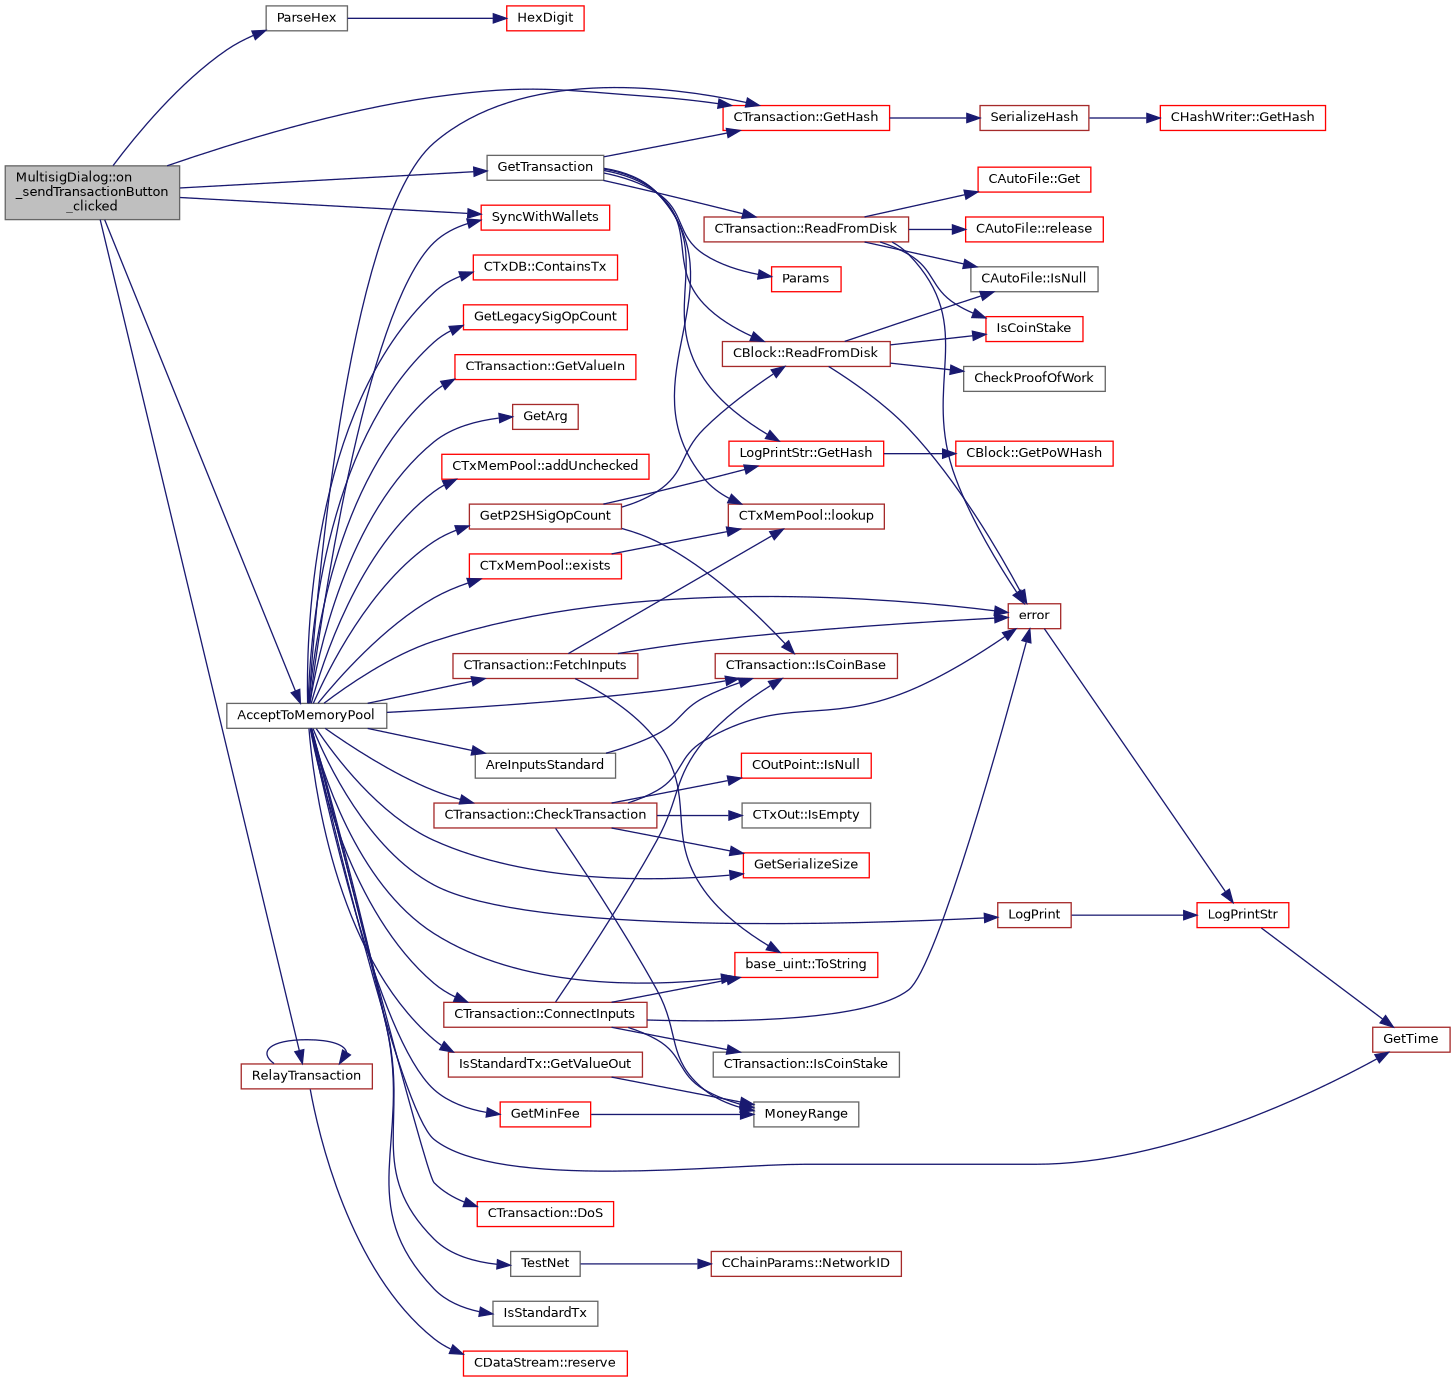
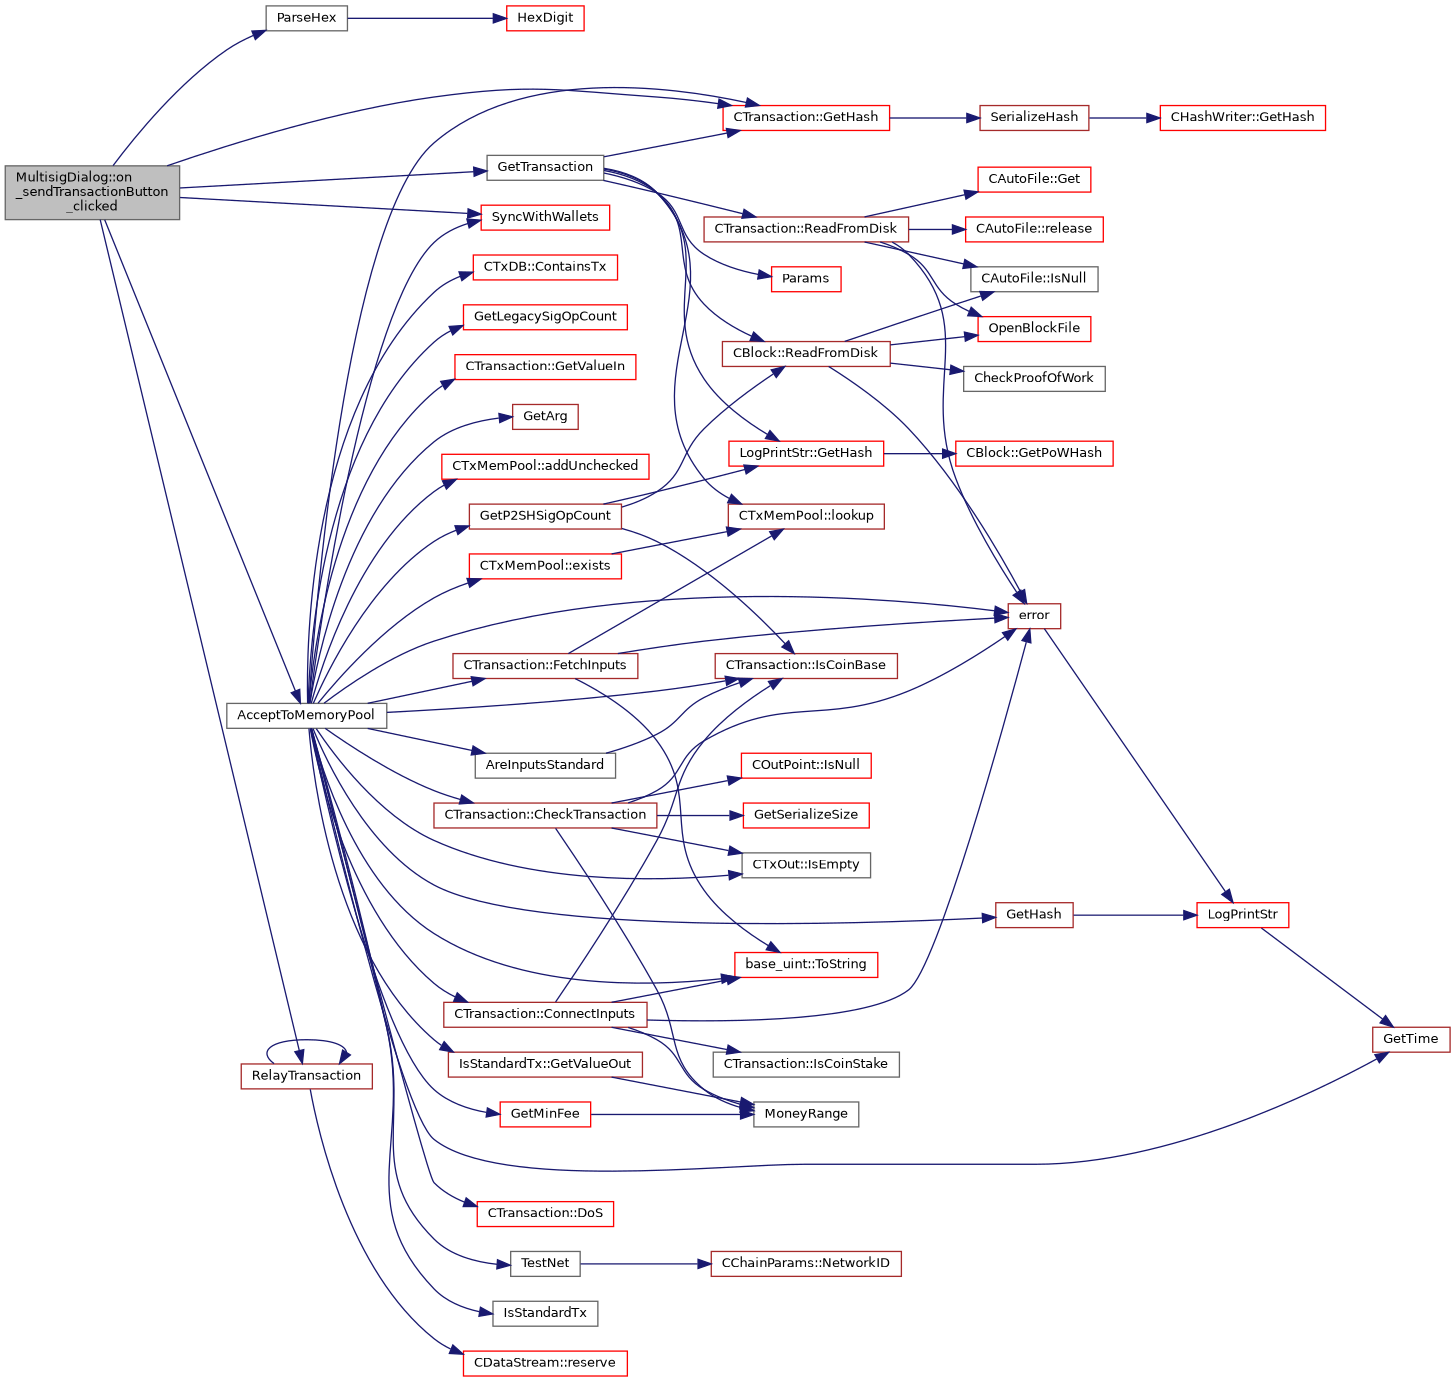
node "IsCoinStake": label "IsCoinStake" -> "OpenBlockFile"
edge "AcceptToMemoryPool" -> "GetSerializeSize": now "AcceptToMemoryPool" -> "CTxOut::IsEmpty"
node "LogPrint": label "LogPrint" -> "GetHash"
